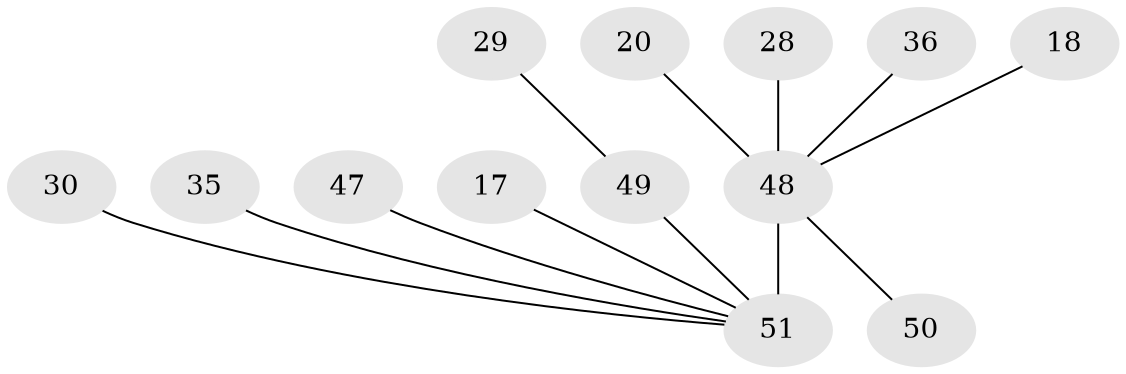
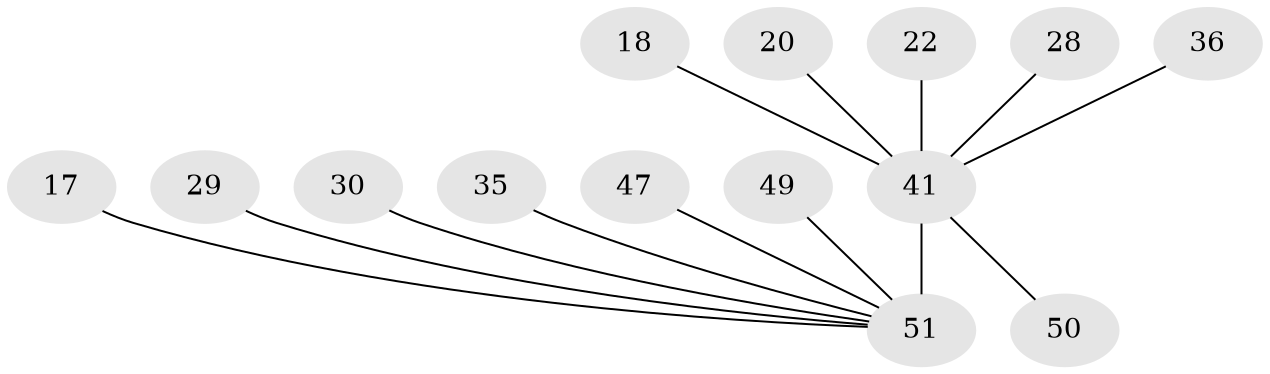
node "22": added
edge "29" -- "49": now "29" -- "51"
node "48": label "48" -> "41"
